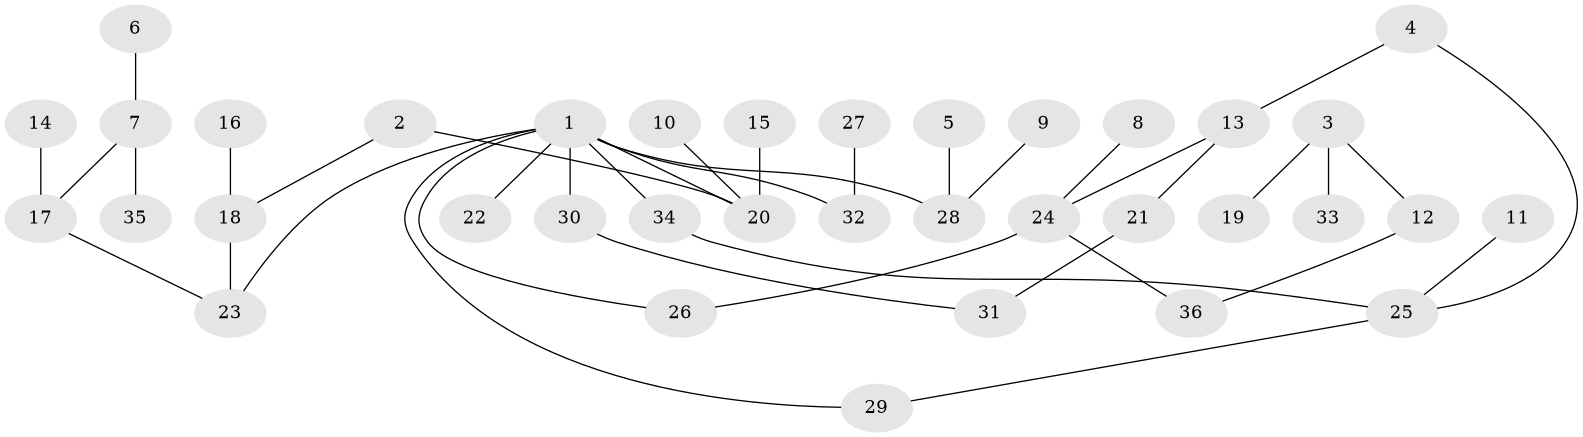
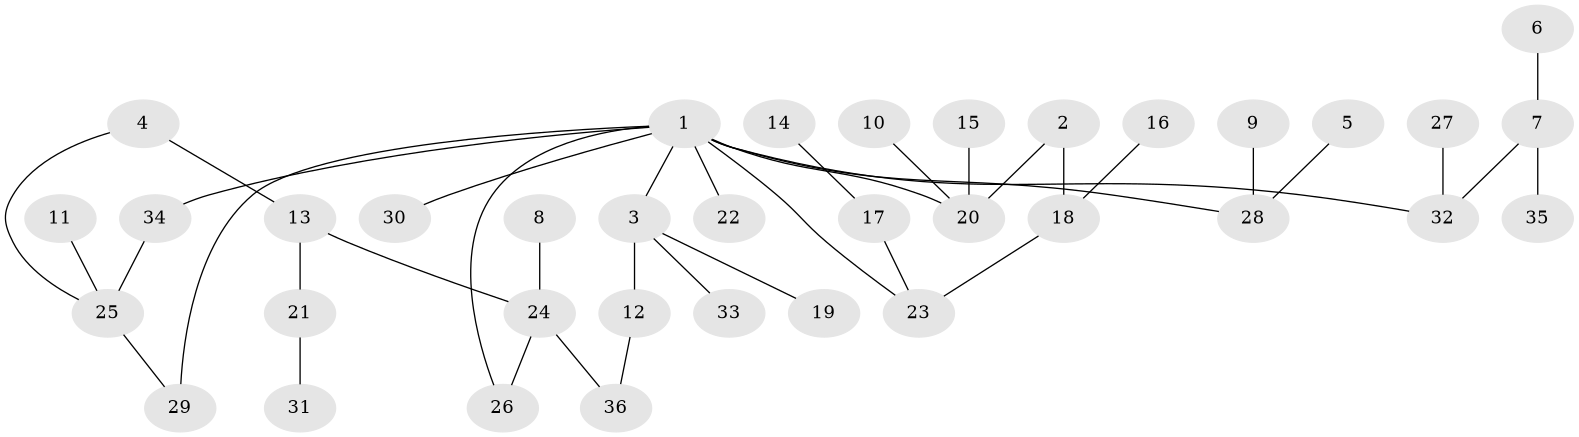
edge "7" -- "17": now "7" -- "32"
edge "1" -- "3": added
edge "30" -- "31": removed
